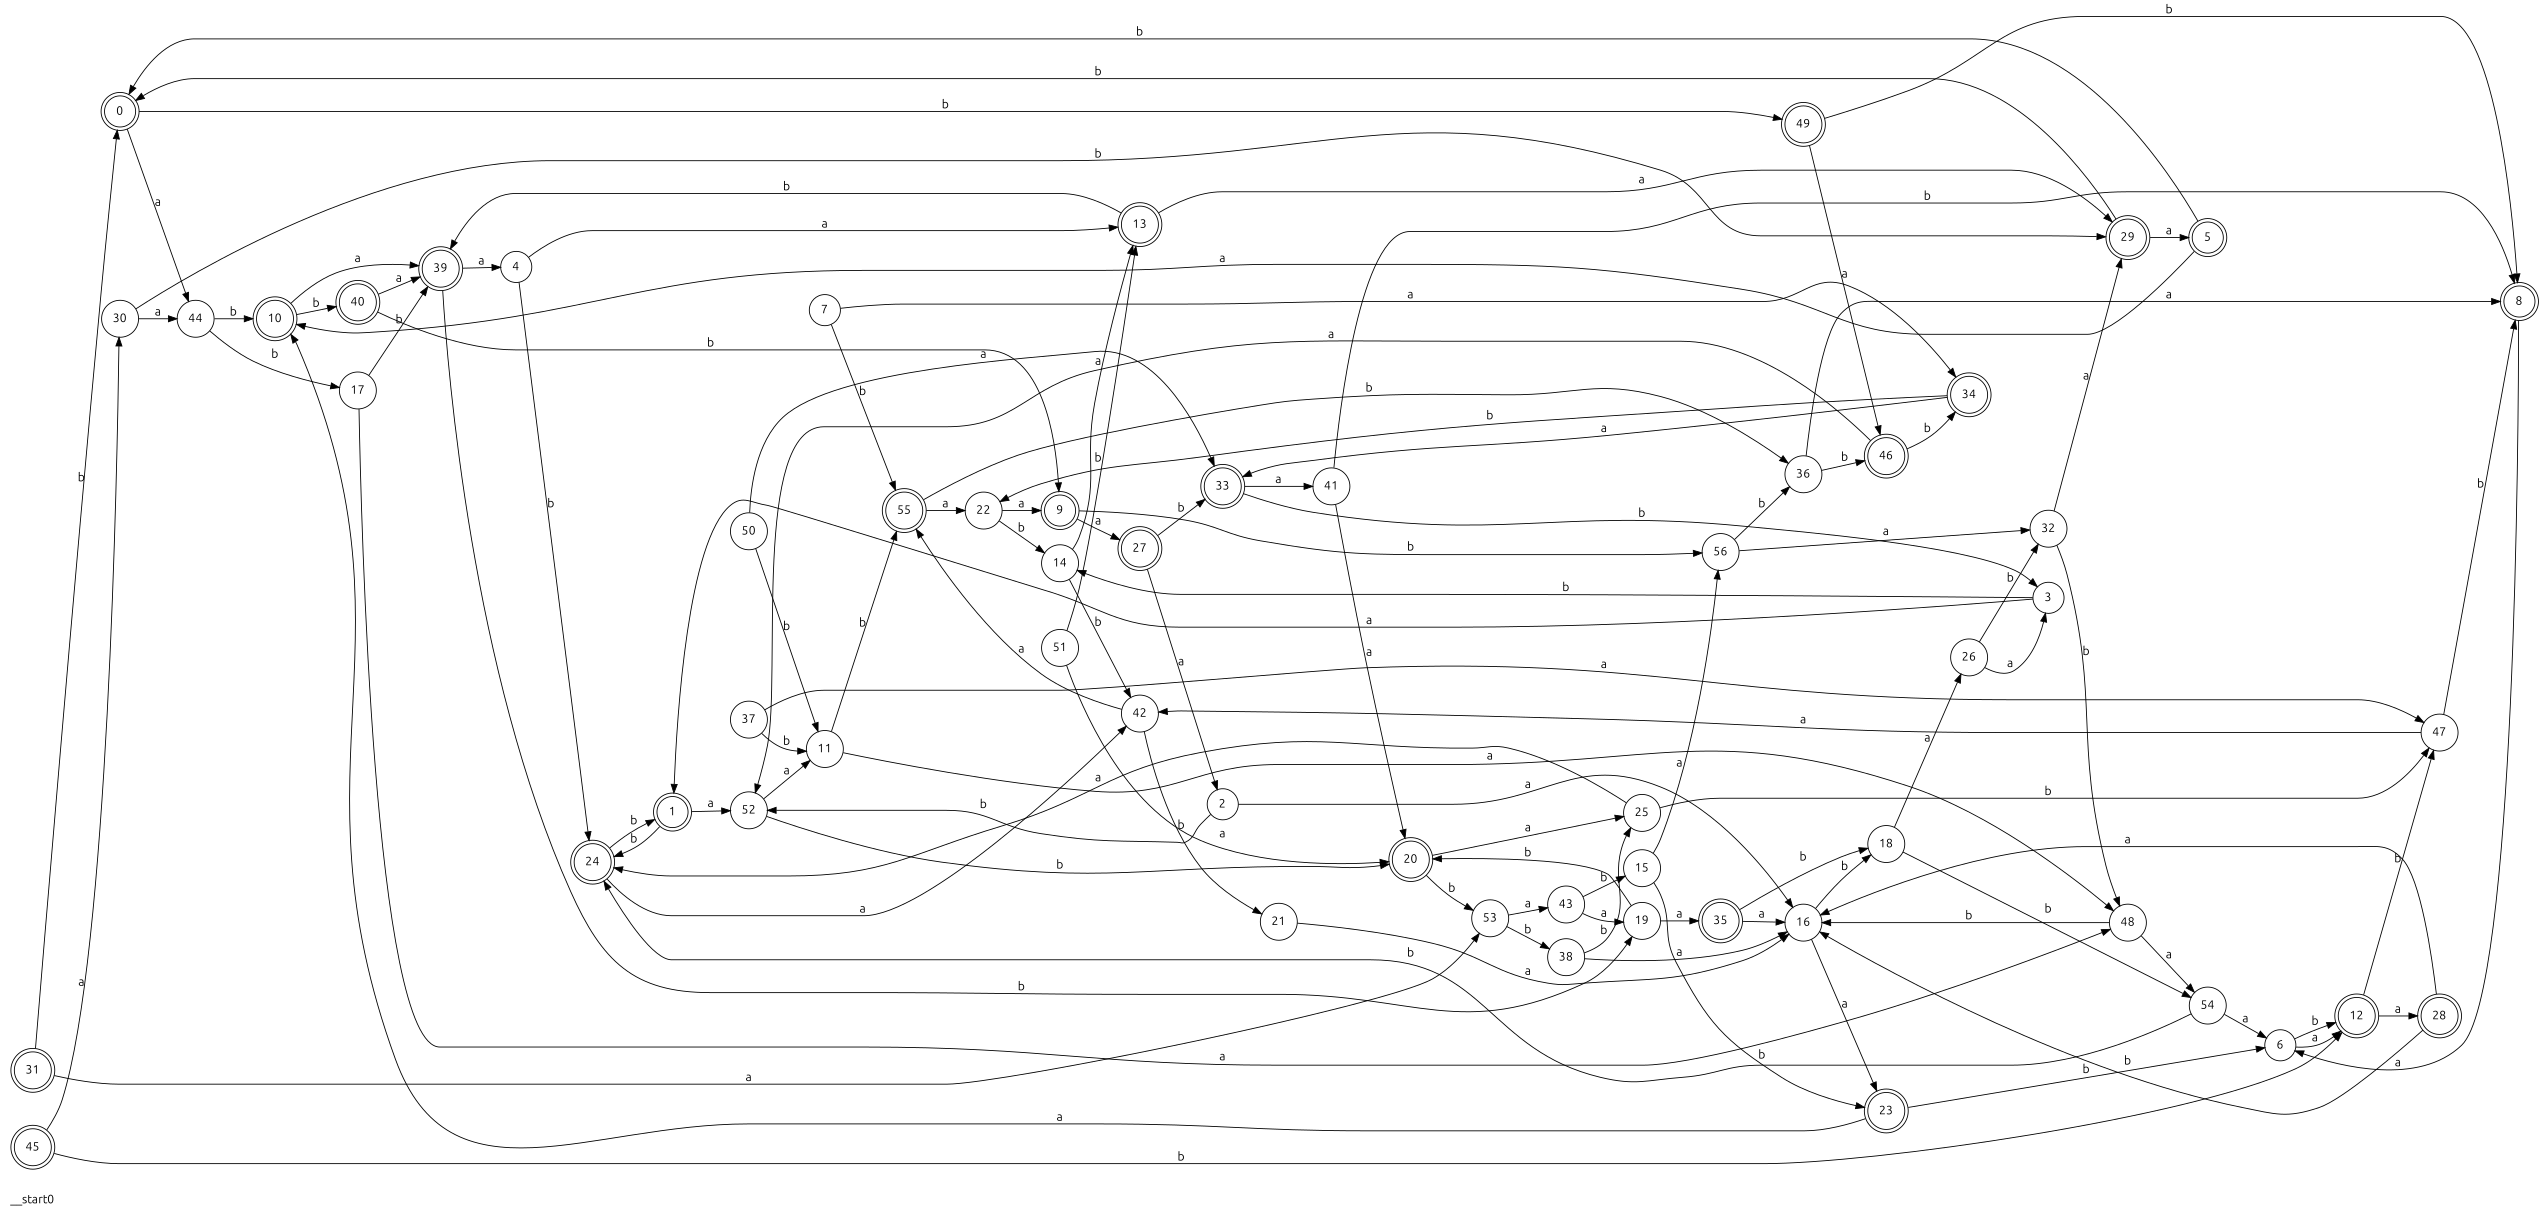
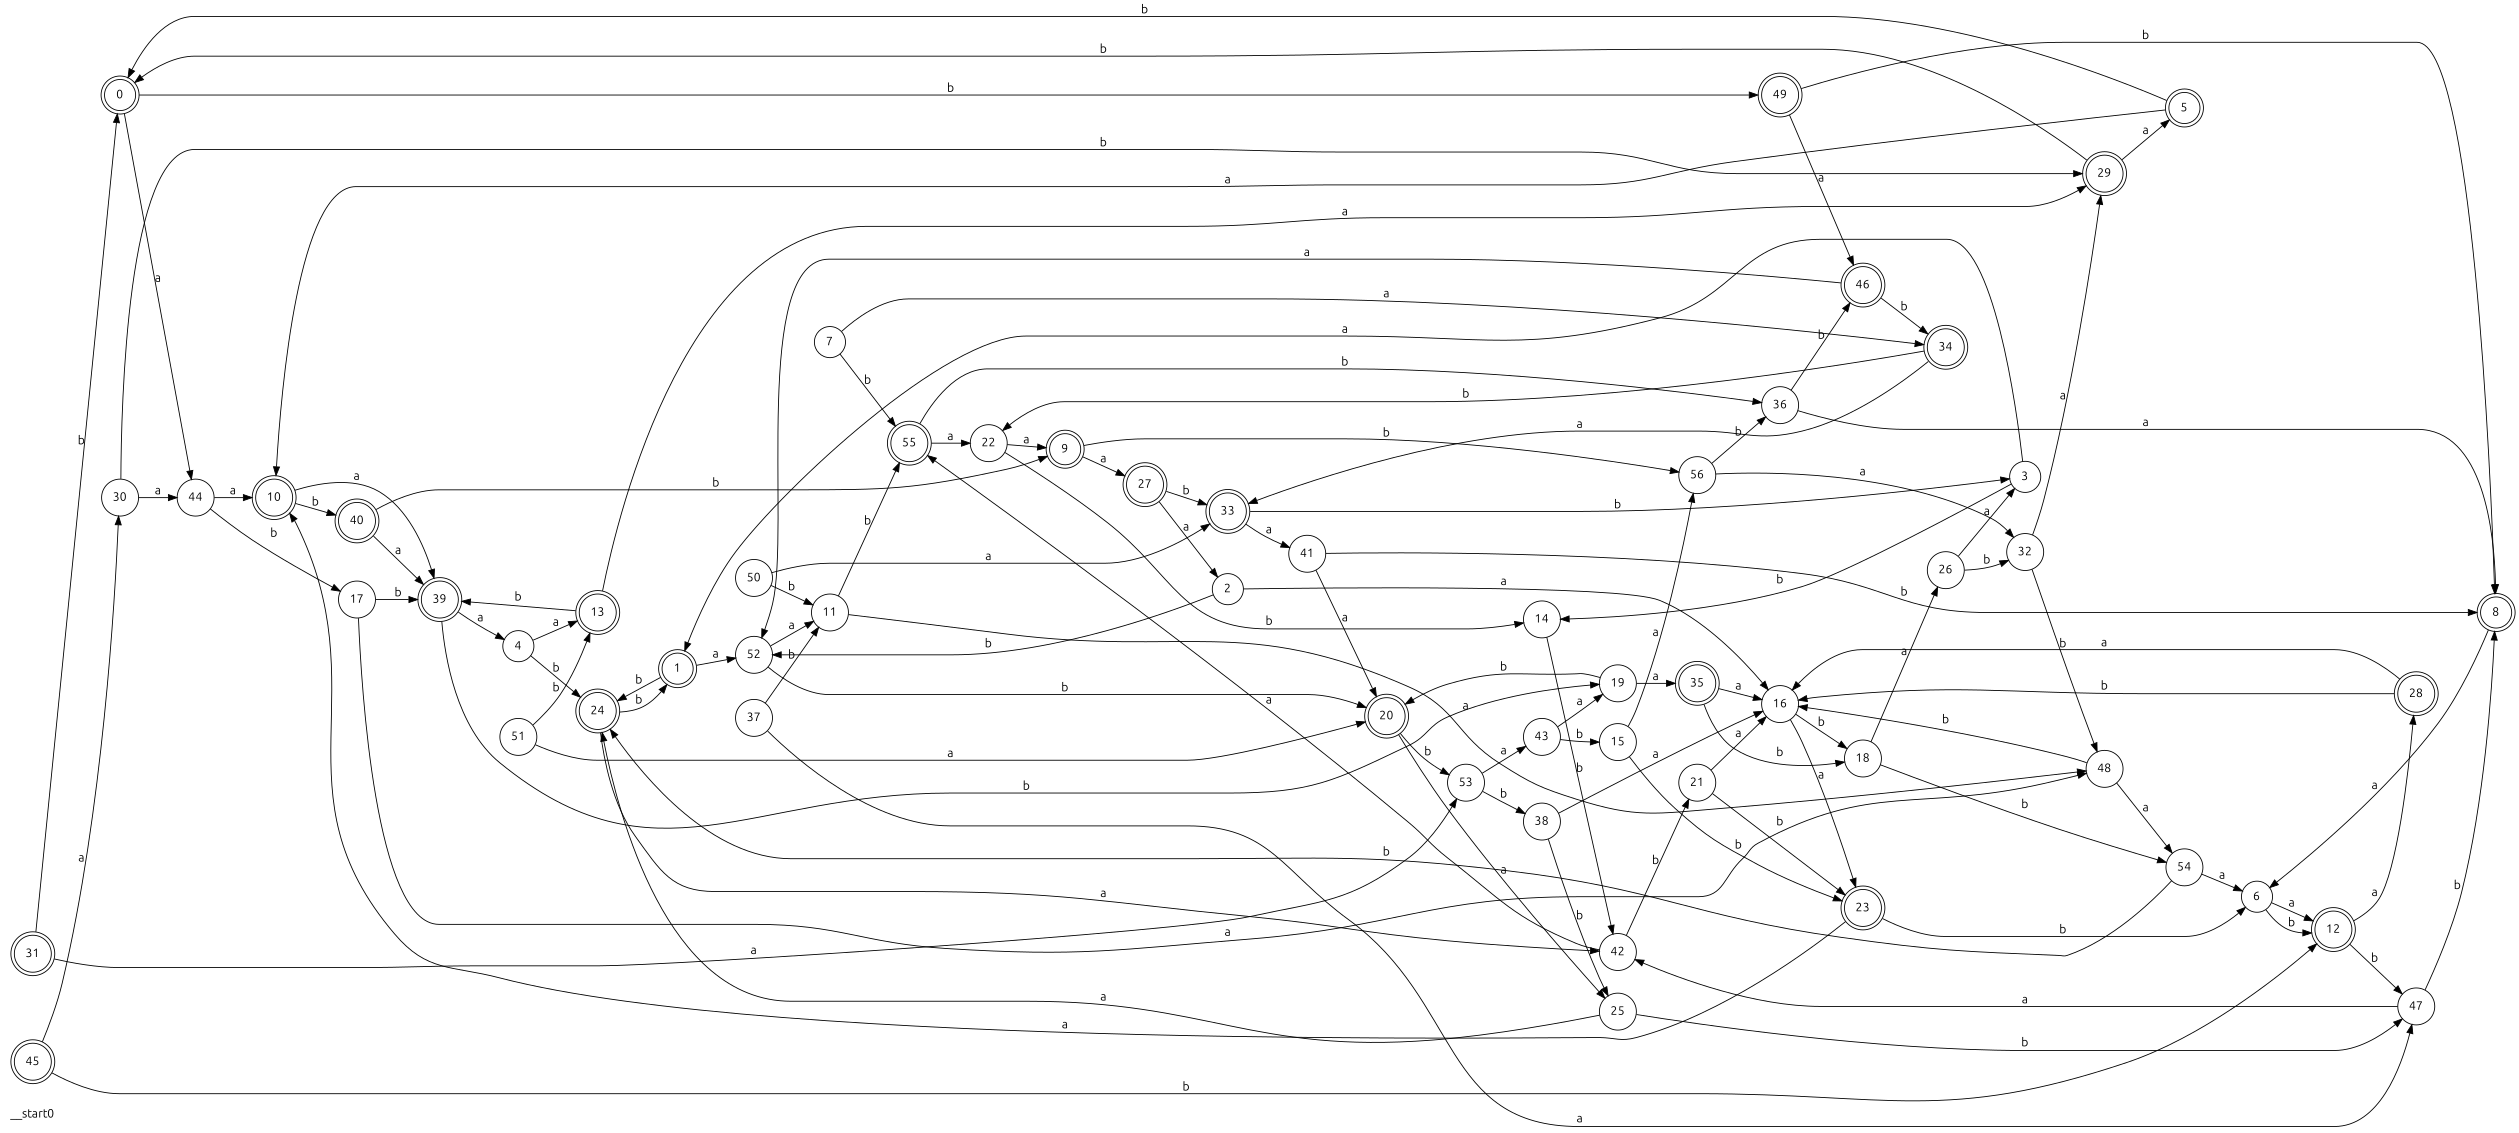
edge "44" -> "10": label "b" -> "a"
edge "14" -> "13": removed, label "a"
edge "21" -> "23": added, label "b"
